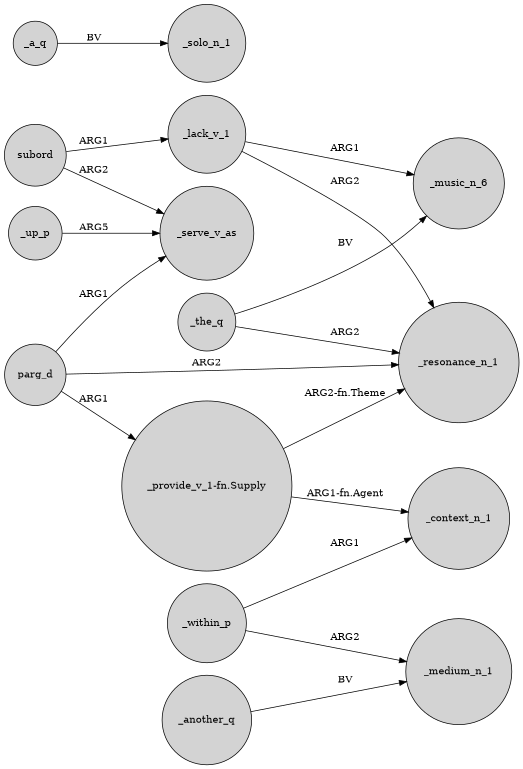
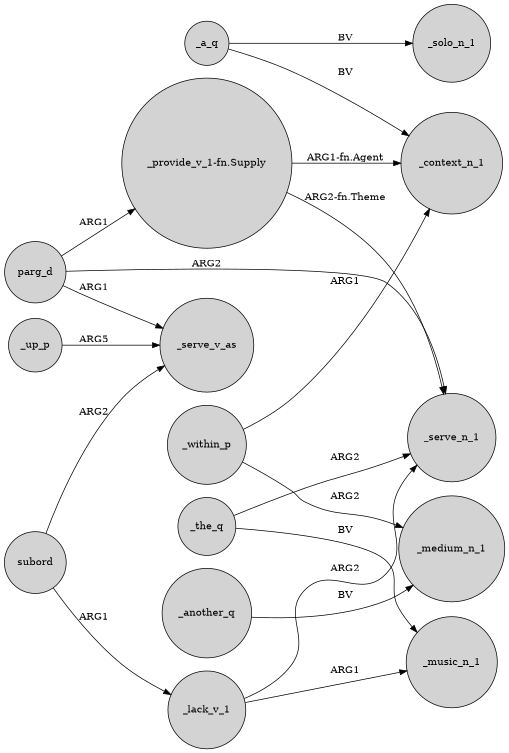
edge "_a_q" -> "_context_n_1": added, label "BV"
node "_music_n_6": label "_music_n_6" -> "_music_n_1"
node "_resonance_n_1": label "_resonance_n_1" -> "_serve_n_1"
